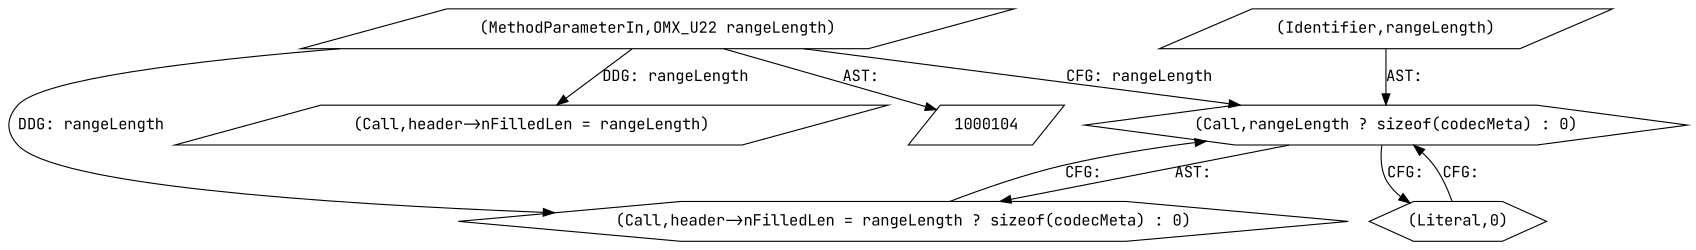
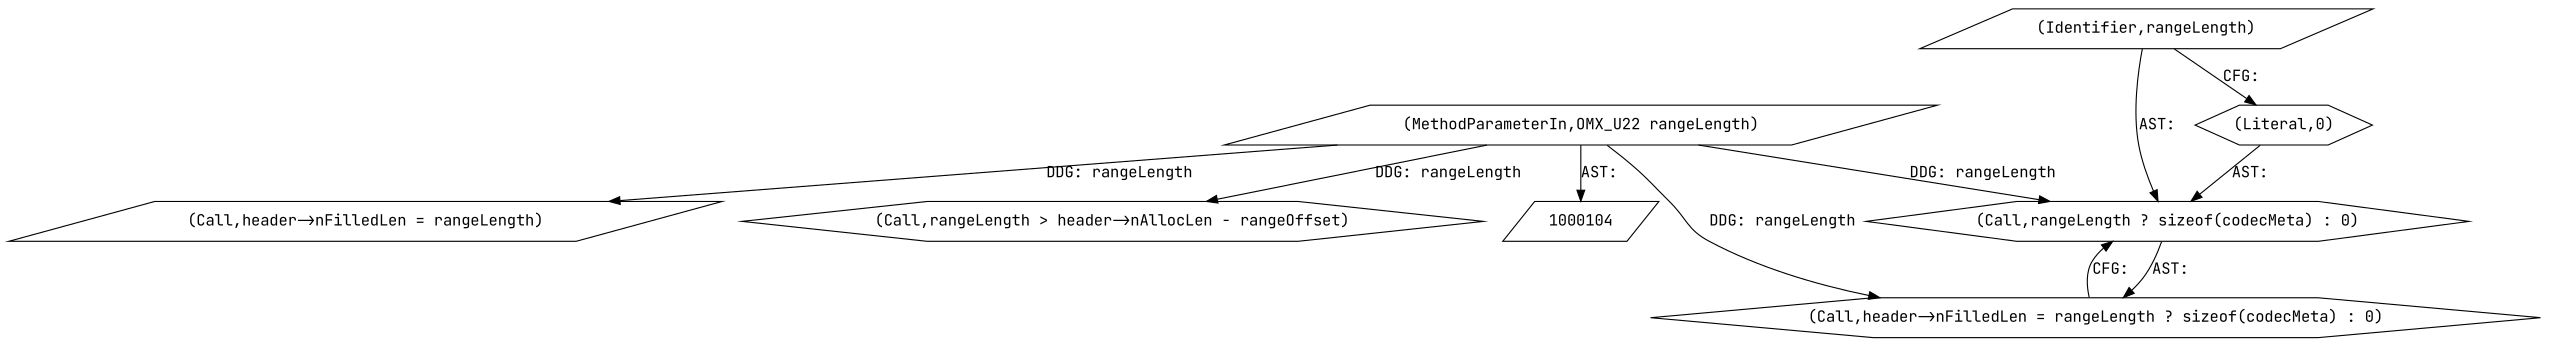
edge "(MethodParameterIn,OMX_U22 rangeLength)" -> "(Call,rangeLength ? sizeof(codecMeta) : 0)": label "CFG: rangeLength" -> "DDG: rangeLength"
edge "(Literal,0)" -> "(Call,rangeLength ? sizeof(codecMeta) : 0)": label "CFG: " -> "AST: "
edge "(Call,rangeLength ? sizeof(codecMeta) : 0)" -> "(Literal,0)": now "(Identifier,rangeLength)" -> "(Literal,0)"
node "(Call,rangeLength > header->nAllocLen - rangeOffset)": added
